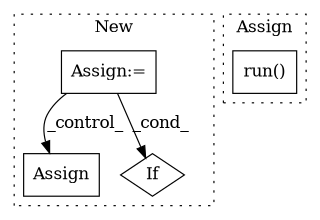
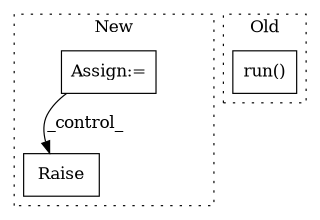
cluster "Assign": label "Assign" -> "Old"
node "Assign": label "Assign" -> "Raise"
node "If": removed
